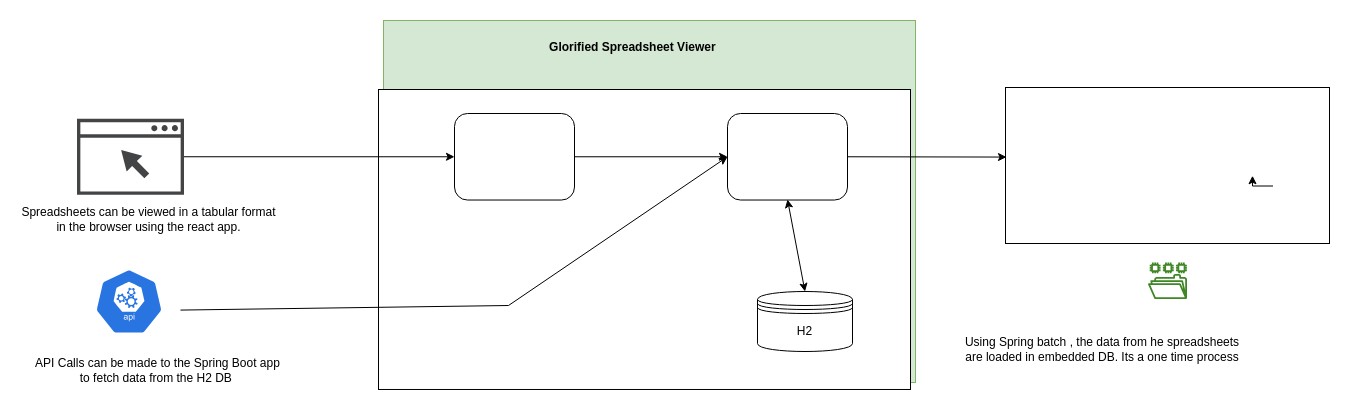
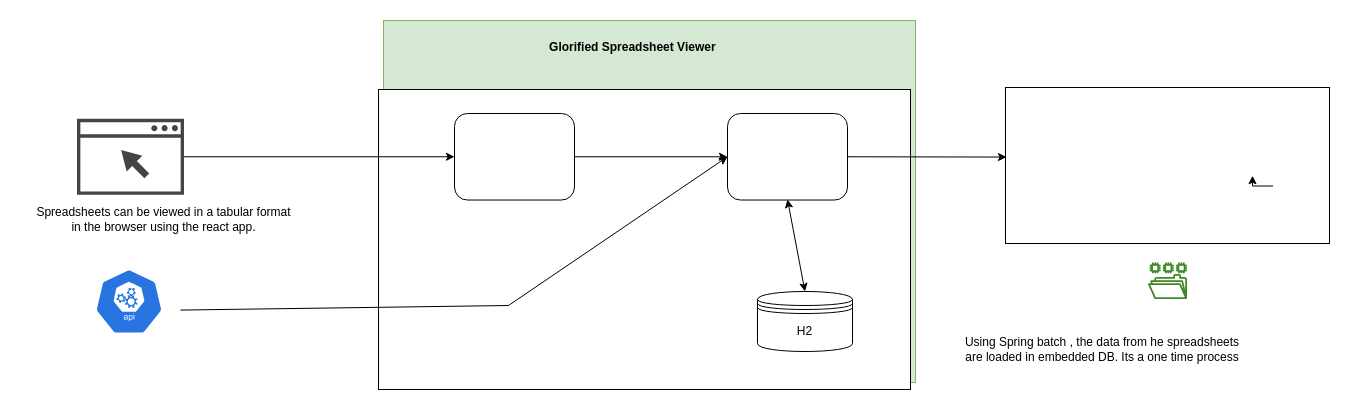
node "Spreadsheets can be viewed in a tabular format in the browser using the react app.": moved (149, 220) -> (164, 220)
node "API Calls can be made to the Spring Boot app to fetch data from the H2 DB": removed
